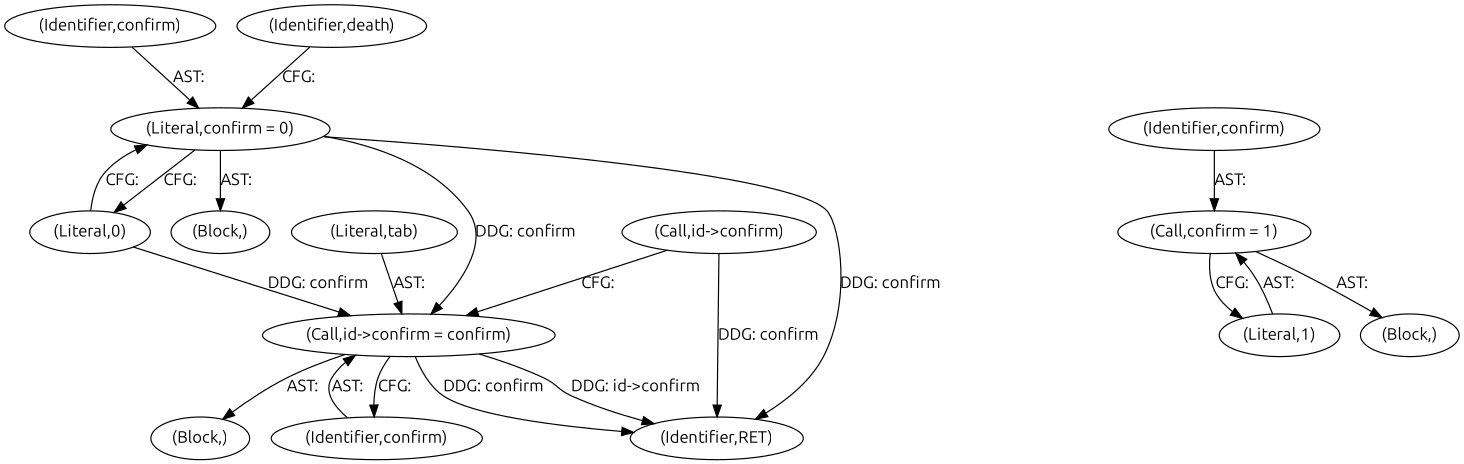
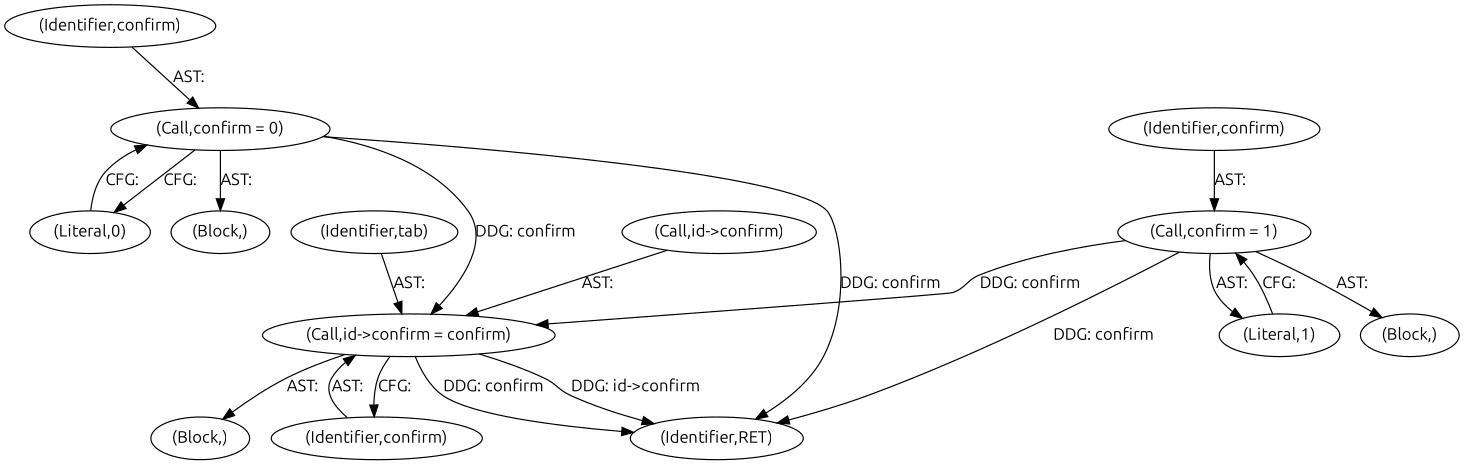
node "(Identifier,death)": removed
node "(Literal,confirm = 0)": label "(Literal,confirm = 0)" -> "(Call,confirm = 0)"
node "(Literal,tab)": label "(Literal,tab)" -> "(Identifier,tab)"
edge "(Literal,0)" -> "(Call,id->confirm = confirm)": now "(Call,confirm = 1)" -> "(Call,id->confirm = confirm)"
edge "(Call,id->confirm)" -> "(Call,id->confirm = confirm)": label "CFG: " -> "AST: "
edge "(Call,confirm = 1)" -> "(Literal,1)": label "CFG: " -> "AST: "
edge "(Literal,1)" -> "(Call,confirm = 1)": label "AST: " -> "CFG: "
edge "(Call,id->confirm)" -> "(Identifier,RET)": now "(Call,confirm = 1)" -> "(Identifier,RET)"
